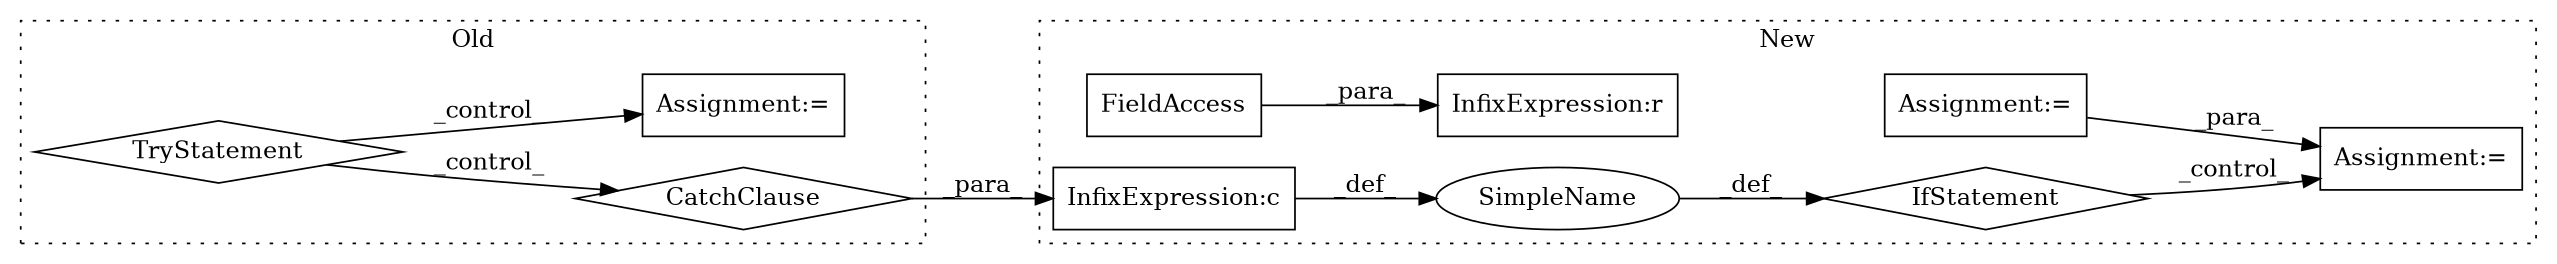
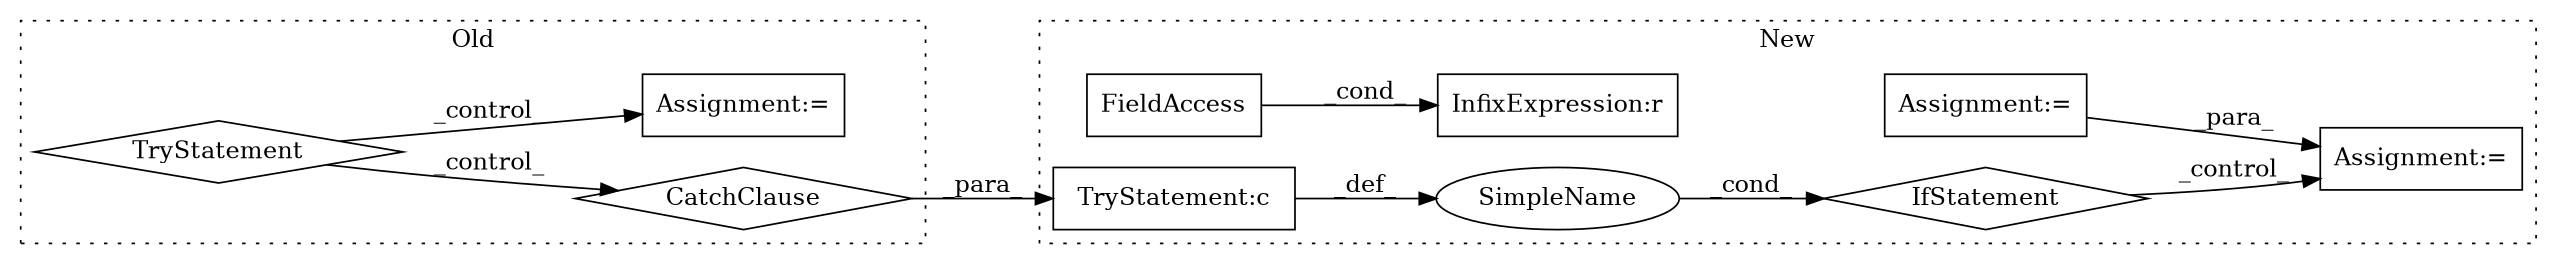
edge "FieldAccess" -> "InfixExpression:r": label "_para_" -> "_cond_"
edge "SimpleName" -> "IfStatement": label "_def_" -> "_cond_"
node "InfixExpression:c": label "InfixExpression:c" -> "TryStatement:c"
